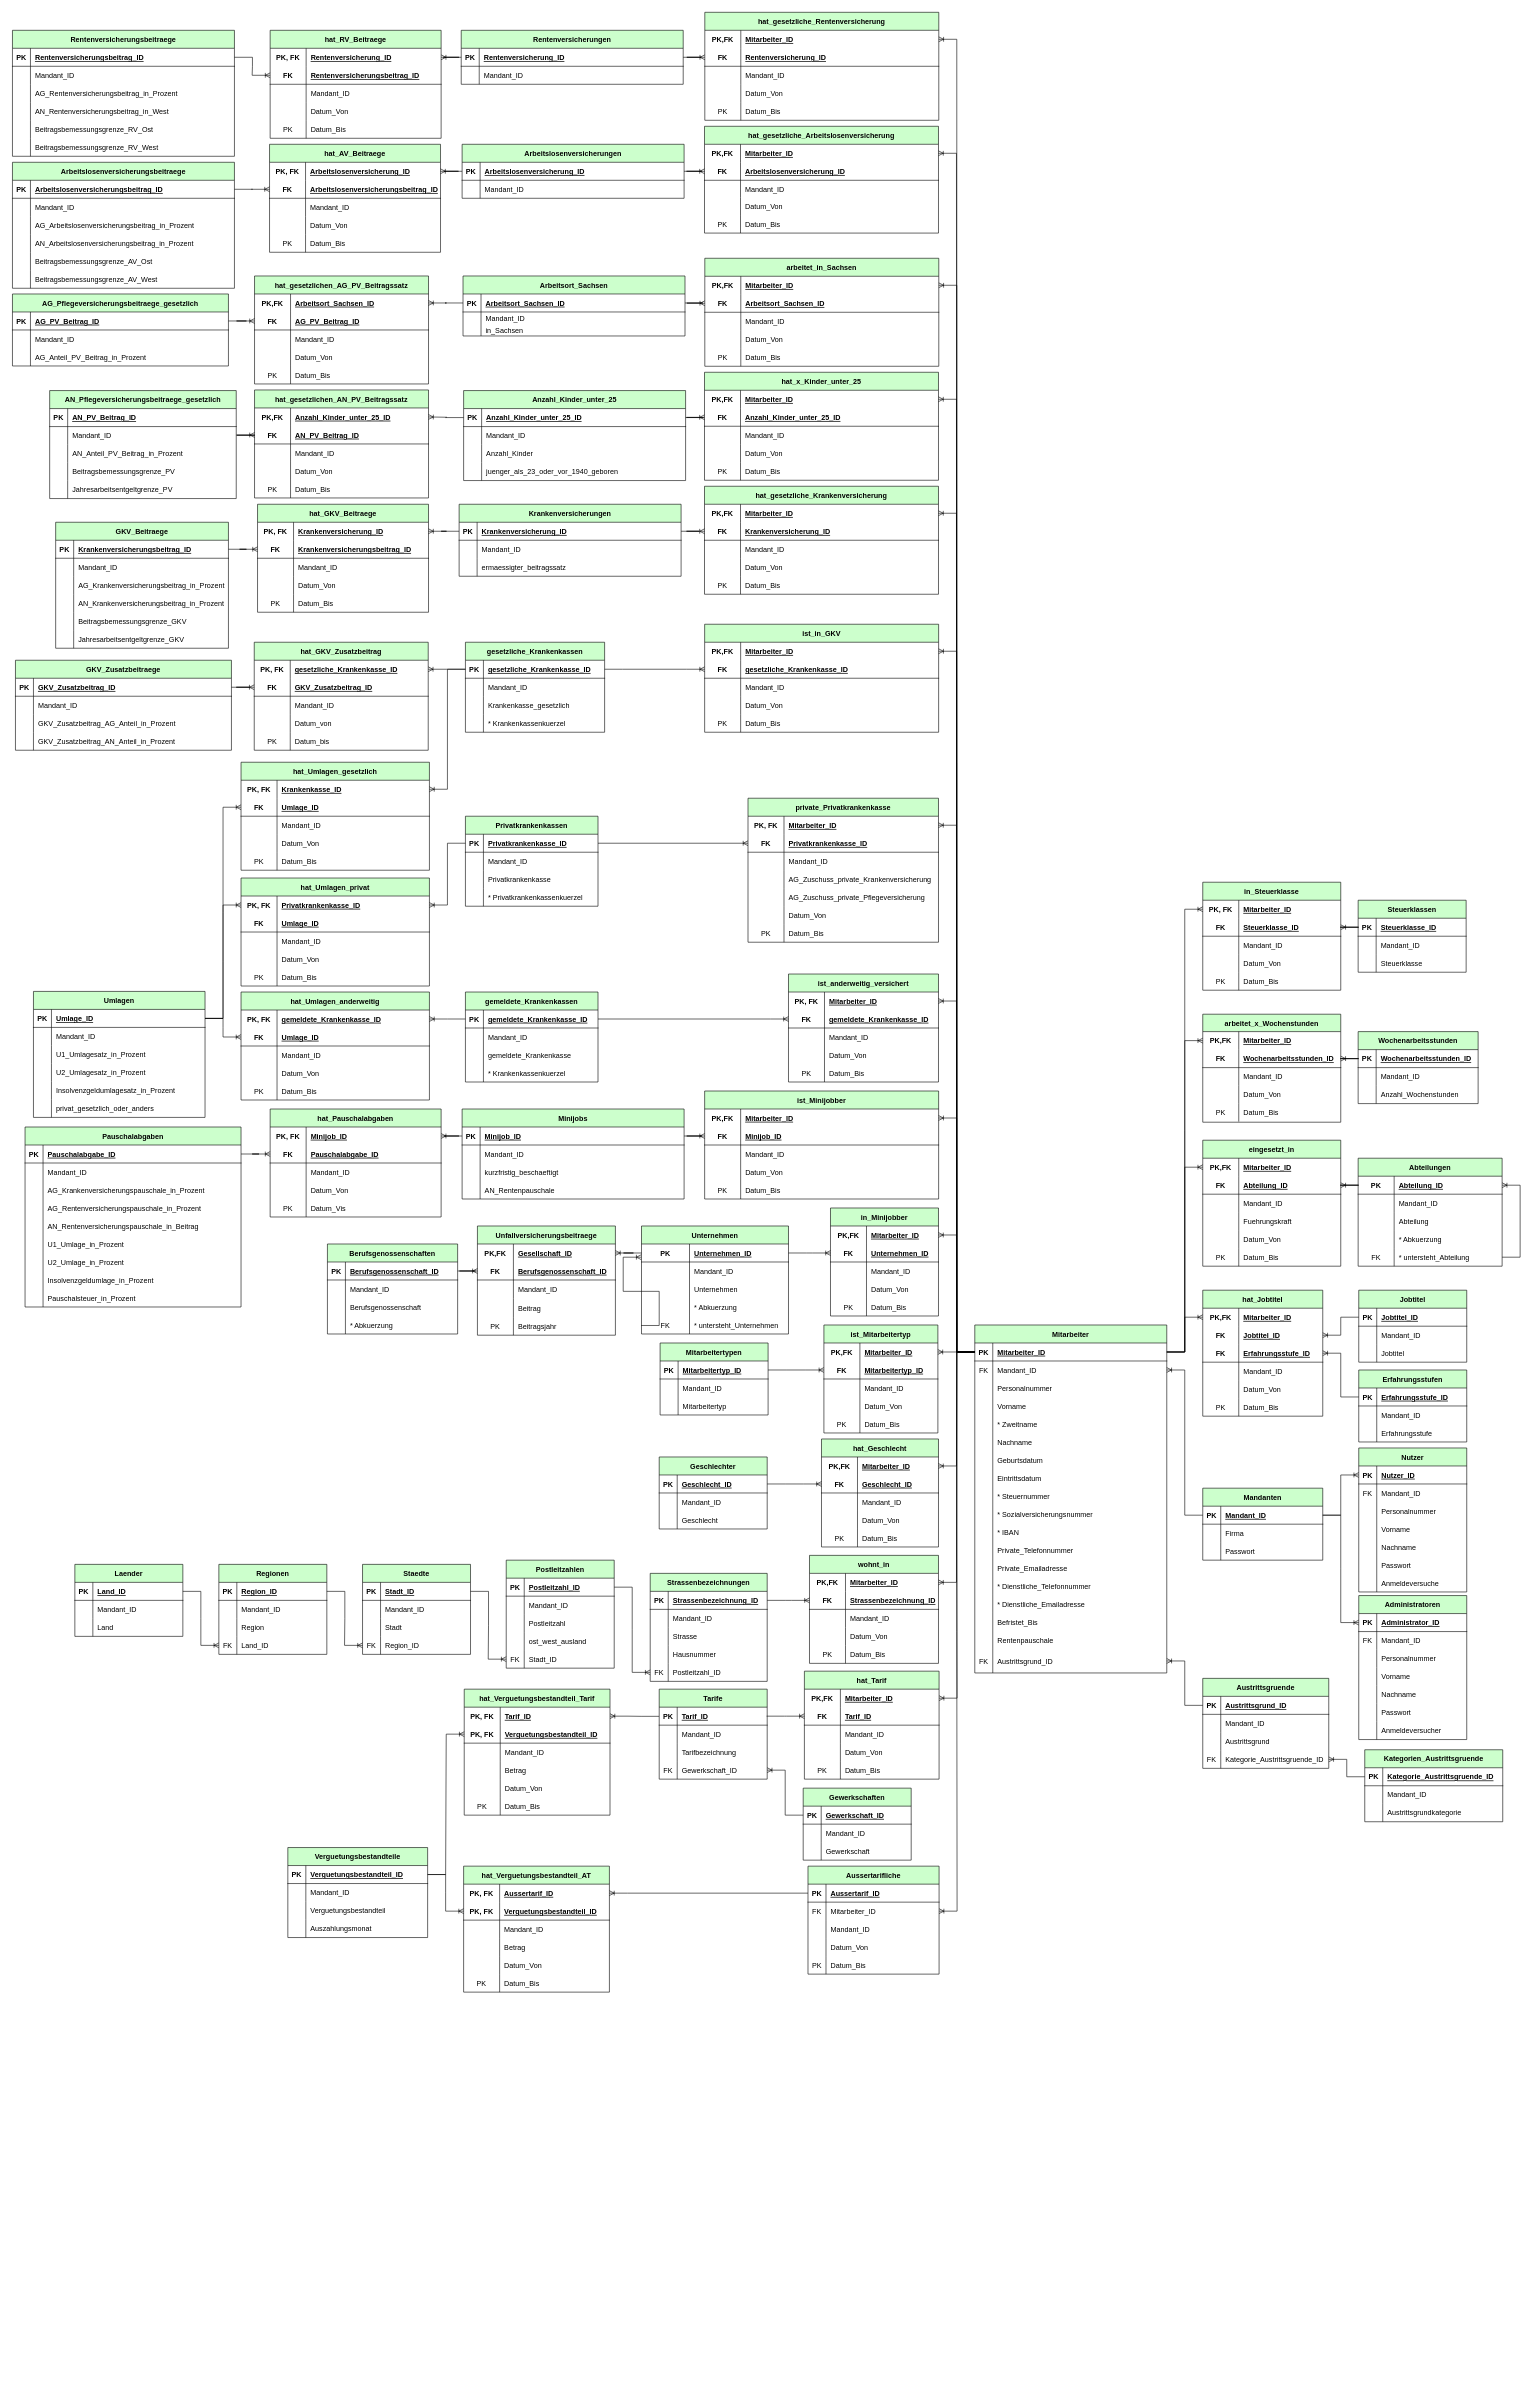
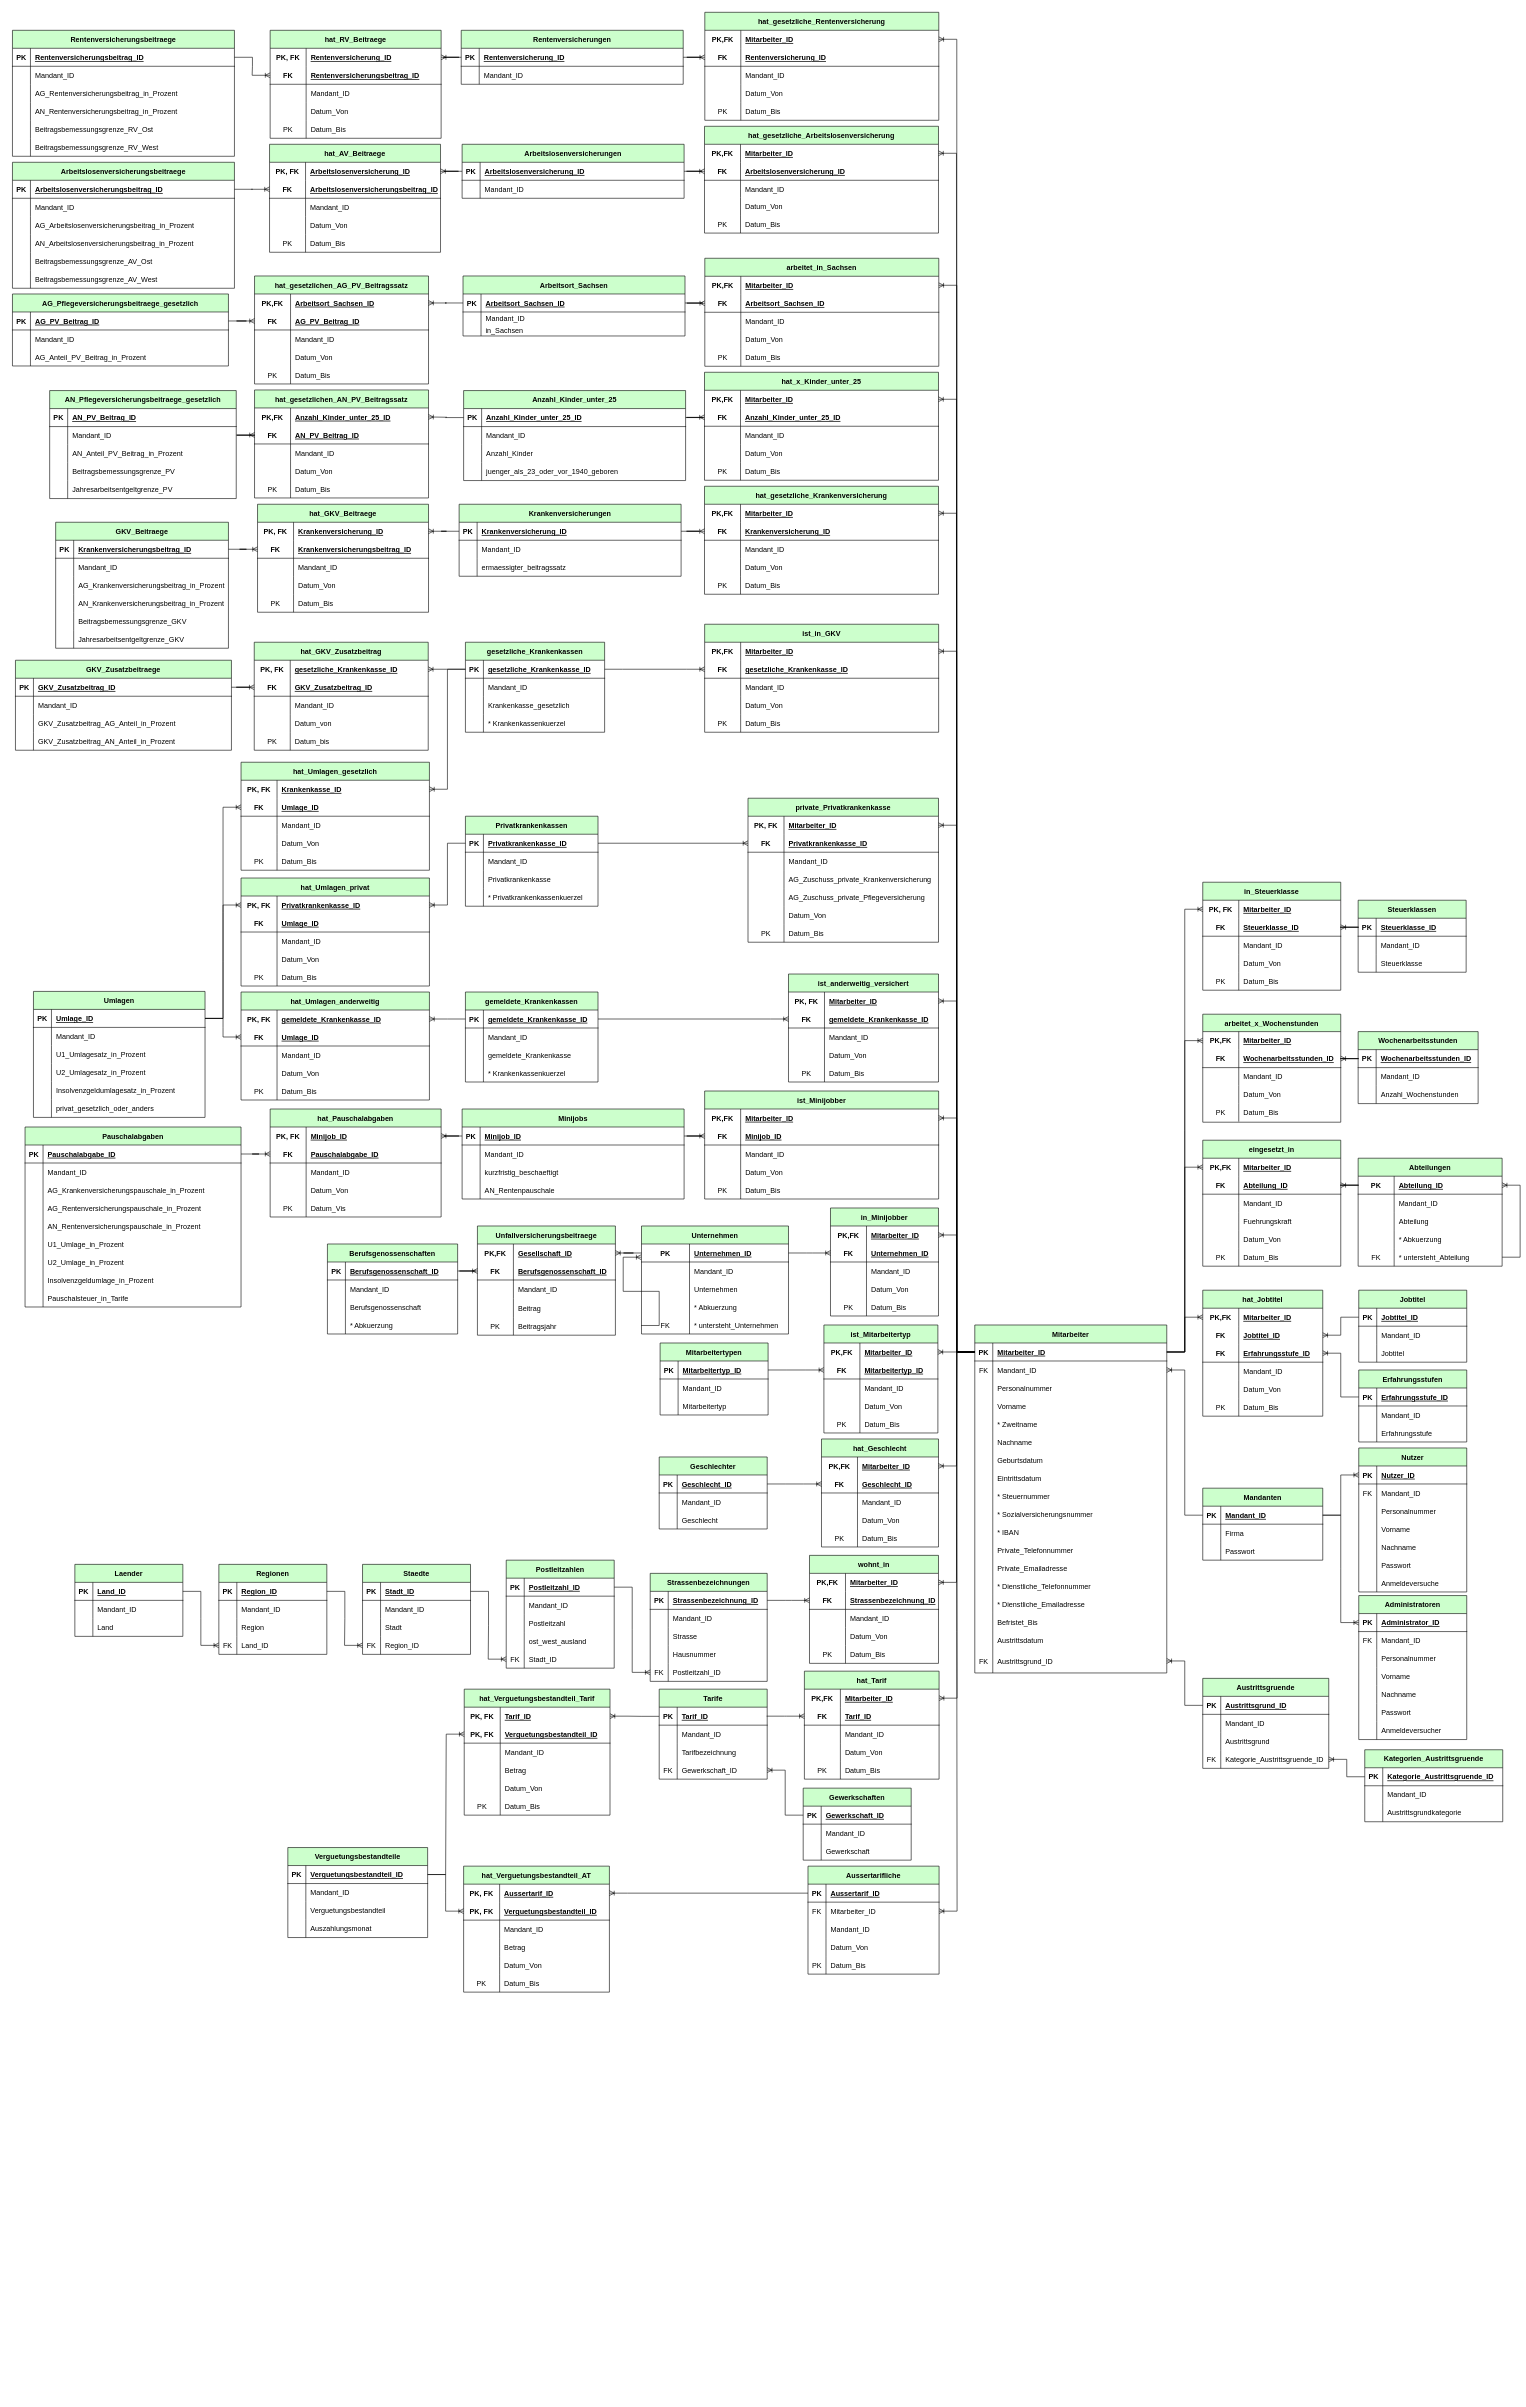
node "AN_Rentenversicherungsbeitrag_in_West": label "AN_Rentenversicherungsbeitrag_in_West" -> "AN_Rentenversicherungsbeitrag_in_Prozent"
node "AN_Rentenversicherungspauschale_in_Beitrag": label "AN_Rentenversicherungspauschale_in_Beitrag" -> "AN_Rentenversicherungspauschale_in_Prozent"
node "Pauschalsteuer_in_Prozent": label "Pauschalsteuer_in_Prozent" -> "Pauschalsteuer_in_Tarife"
node "Rentenpauschale": label "Rentenpauschale" -> "Austrittsdatum"
